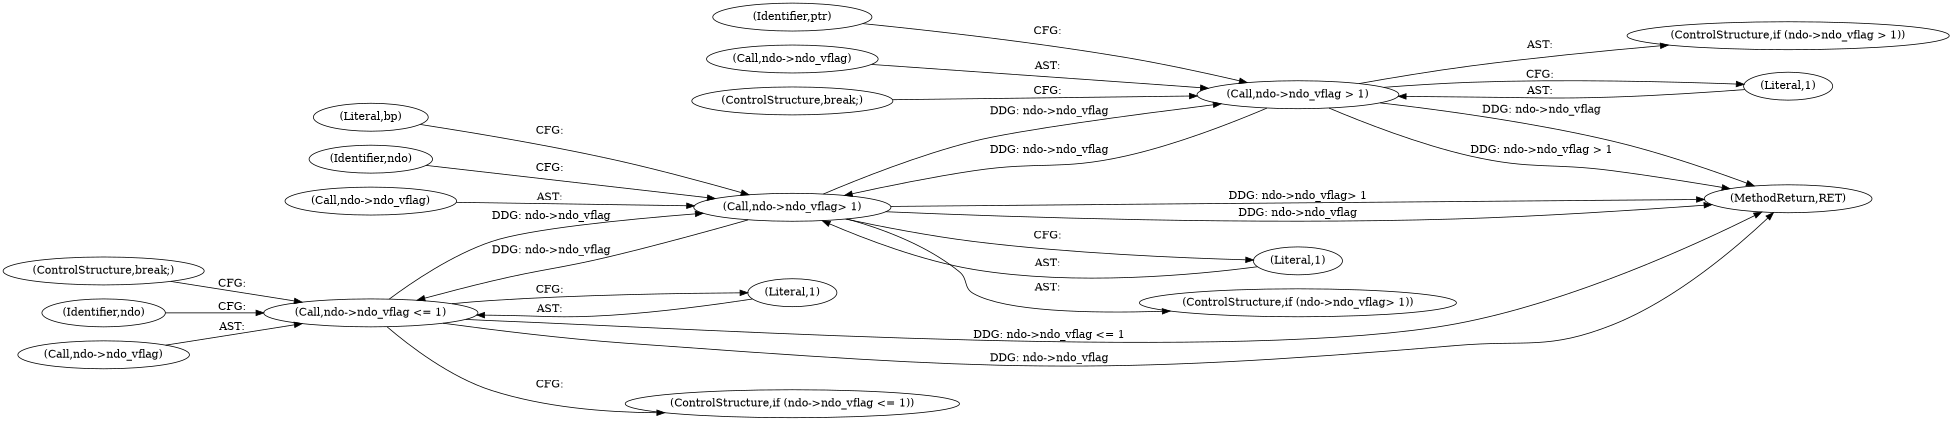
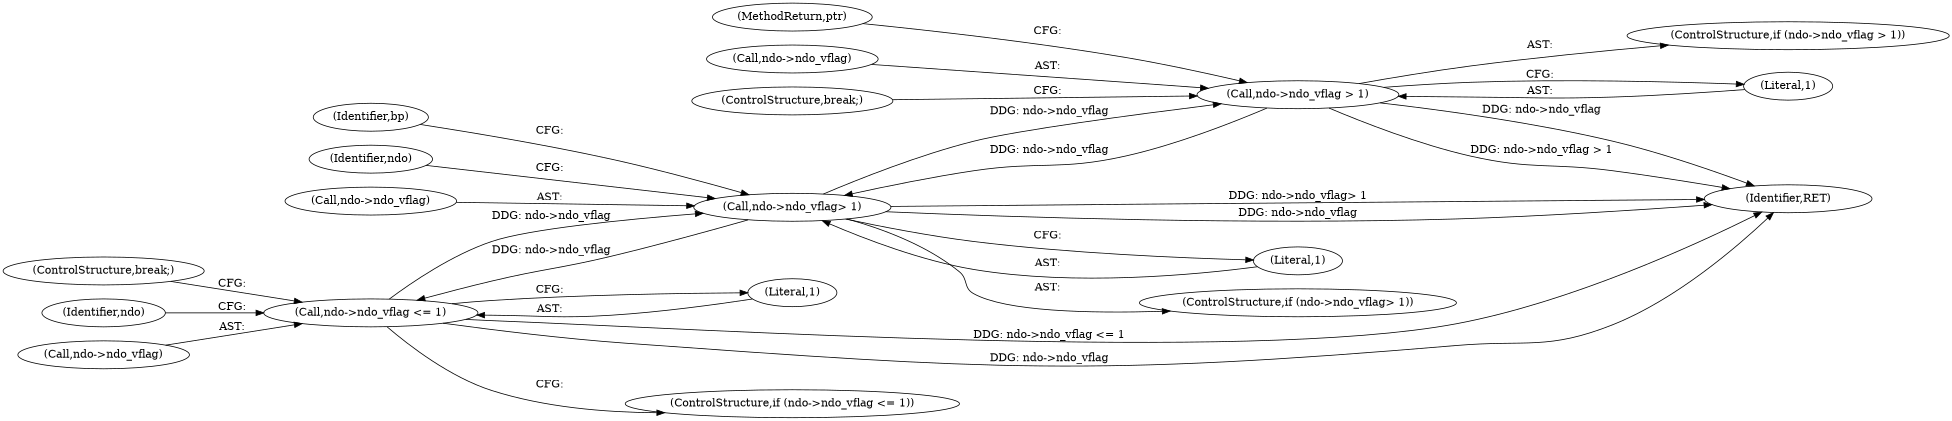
node "(Identifier,ptr)": label "(Identifier,ptr)" -> "(MethodReturn,ptr)"
node "(Literal,bp)": label "(Literal,bp)" -> "(Identifier,bp)"
node "(MethodReturn,RET)": label "(MethodReturn,RET)" -> "(Identifier,RET)"
